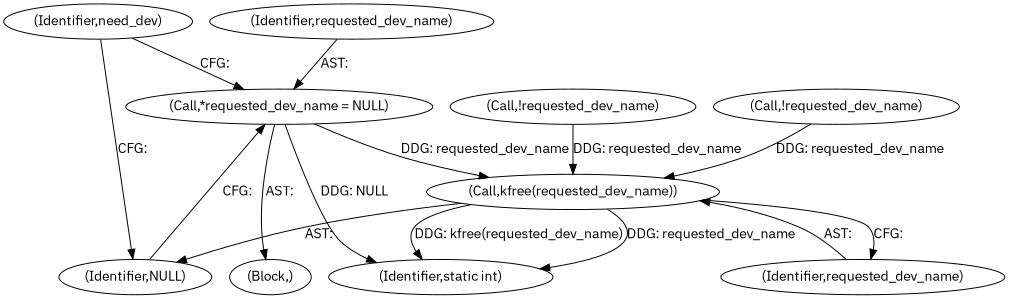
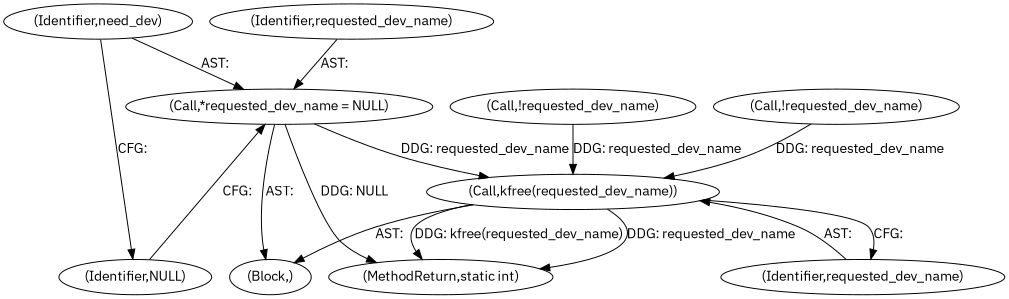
edge "(Identifier,need_dev)" -> "(Call,*requested_dev_name = NULL)": label "CFG: " -> "AST: "
edge "(Call,kfree(requested_dev_name))" -> "(Identifier,NULL)": now "(Call,kfree(requested_dev_name))" -> "(Block,)"
node "(Identifier,static int)": label "(Identifier,static int)" -> "(MethodReturn,static int)"
